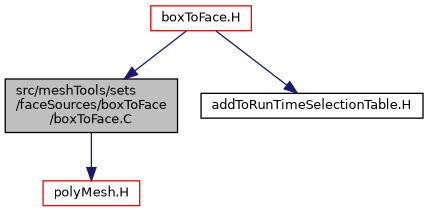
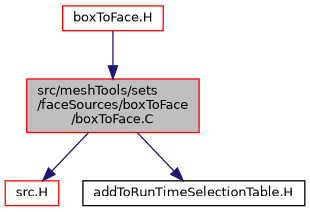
edge "boxToFace.H" -> "addToRunTimeSelectionTable.H": now "src/meshTools/sets /faceSources/boxToFace /boxToFace.C" -> "addToRunTimeSelectionTable.H"
node "src/meshTools/sets /faceSources/boxToFace /boxToFace.C": color black -> red
node "polyMesh.H": label "polyMesh.H" -> "src.H"
